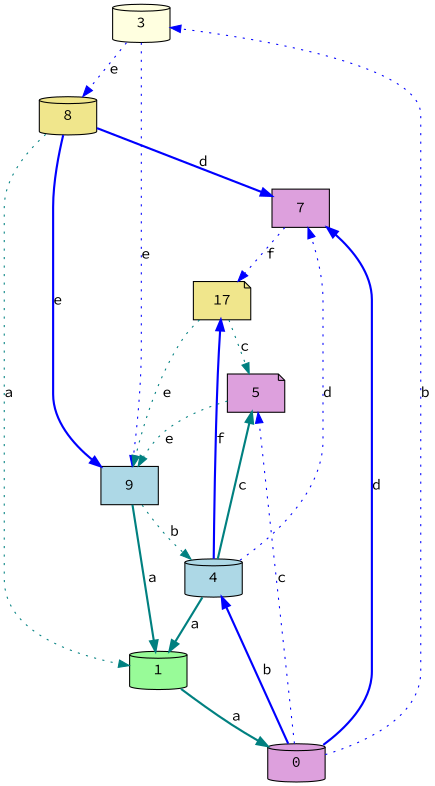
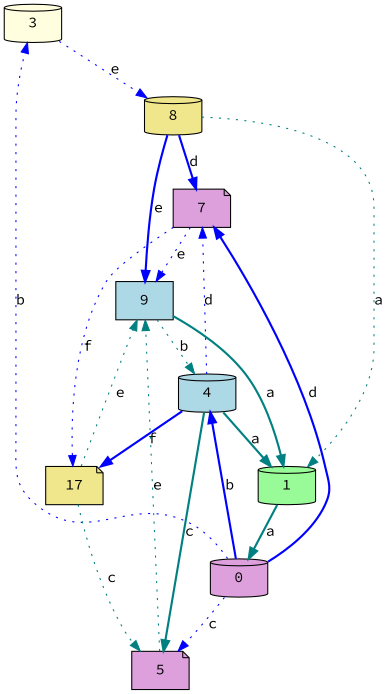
node "7": shape box -> note
edge "3" -> "9": now "7" -> "9"
